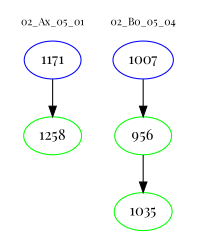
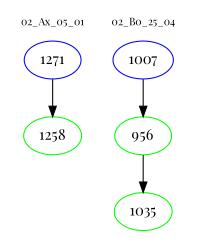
cluster "02_B0_05_04": label "02_B0_05_04" -> "02_B0_25_04"
node "1171": label "1171" -> "1271"
